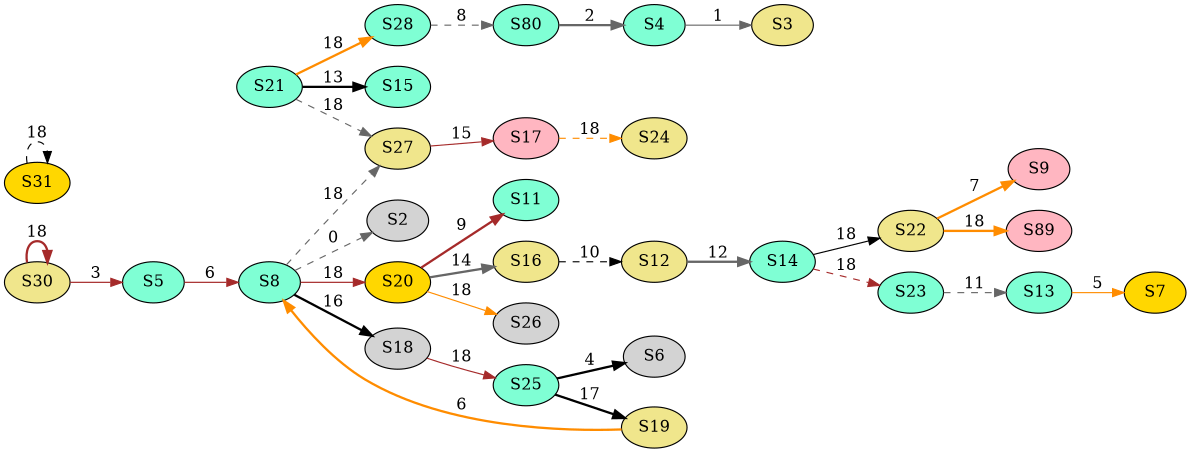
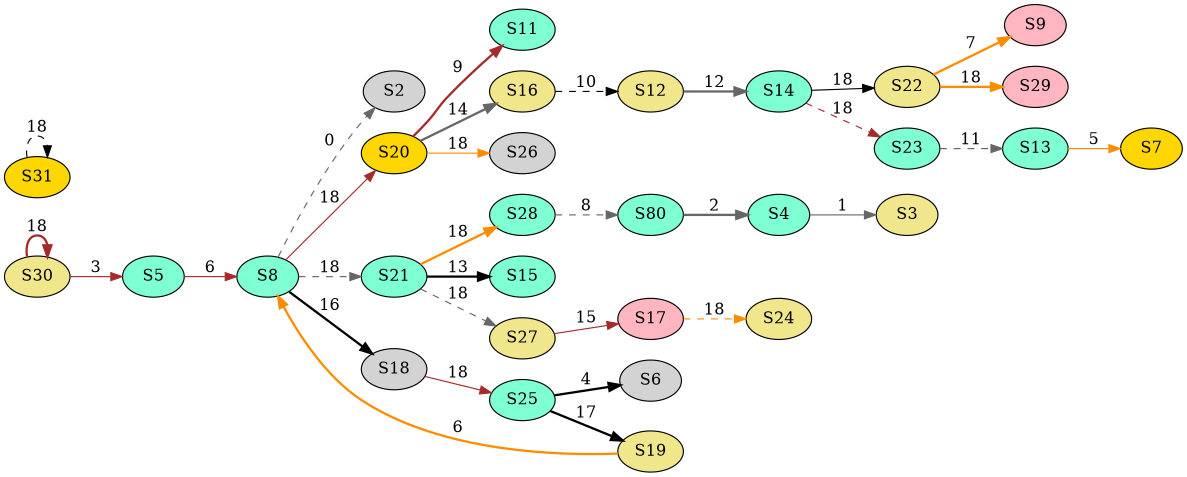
edge "S8" -> "S27": now "S8" -> "S21"
node "S89": label "S89" -> "S29"
